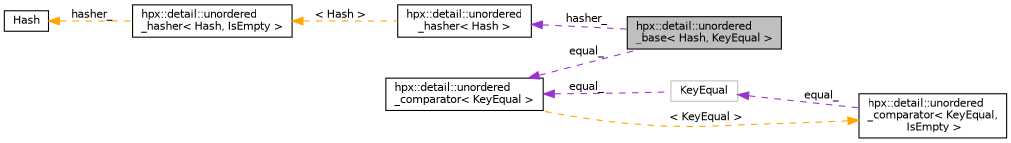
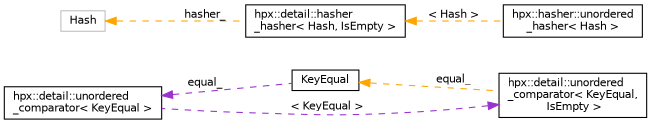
node "Hash": color black -> grey75
node "hpx::detail::unordered _hasher< Hash, IsEmpty >": label "hpx::detail::unordered _hasher< Hash, IsEmpty >" -> "hpx::detail::hasher _hasher< Hash, IsEmpty >"
node "hpx::detail::unordered _hasher< Hash >": label "hpx::detail::unordered _hasher< Hash >" -> "hpx::hasher::unordered _hasher< Hash >"
node "hpx::detail::unordered _base< Hash, KeyEqual >": removed
node "KeyEqual": color grey75 -> black
edge "hpx::detail::unordered _comparator< KeyEqual, IsEmpty >" -> "KeyEqual": color darkorchid3 -> orange
edge "hpx::detail::unordered _comparator< KeyEqual >" -> "hpx::detail::unordered _comparator< KeyEqual, IsEmpty >": color orange -> darkorchid3
